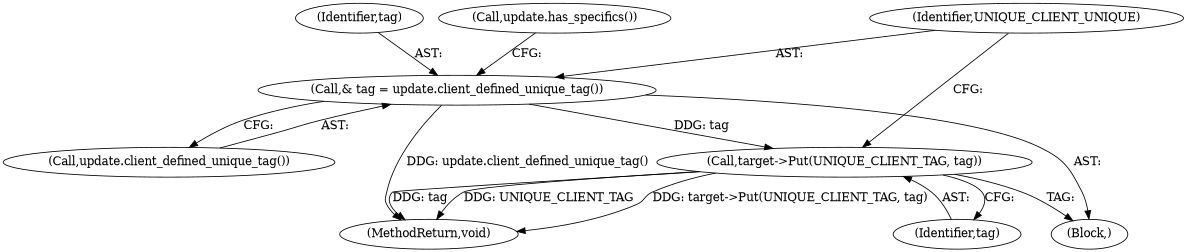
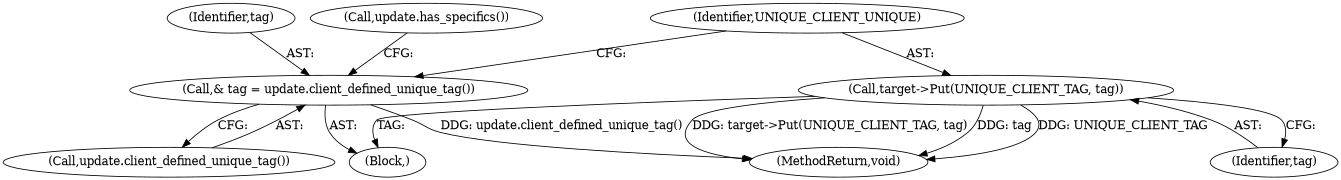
edge "(Identifier,UNIQUE_CLIENT_UNIQUE)" -> "(Call,& tag = update.client_defined_unique_tag())": label "AST: " -> "CFG: "
edge "(Identifier,UNIQUE_CLIENT_UNIQUE)" -> "(Call,target->Put(UNIQUE_CLIENT_TAG, tag))": label "CFG: " -> "AST: "
edge "(Call,& tag = update.client_defined_unique_tag())" -> "(Call,target->Put(UNIQUE_CLIENT_TAG, tag))": removed, label "DDG: tag"
